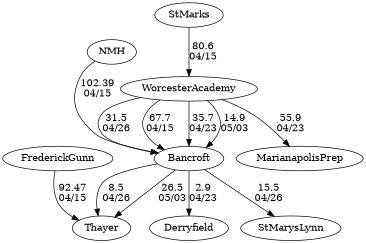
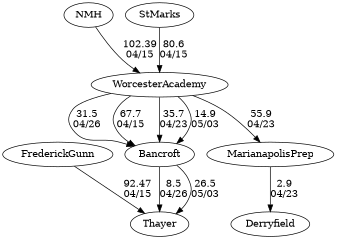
edge "NMH" -> "Bancroft": now "NMH" -> "WorcesterAcademy"
edge "Bancroft" -> "Derryfield": now "MarianapolisPrep" -> "Derryfield"
node "StMarysLynn": removed
